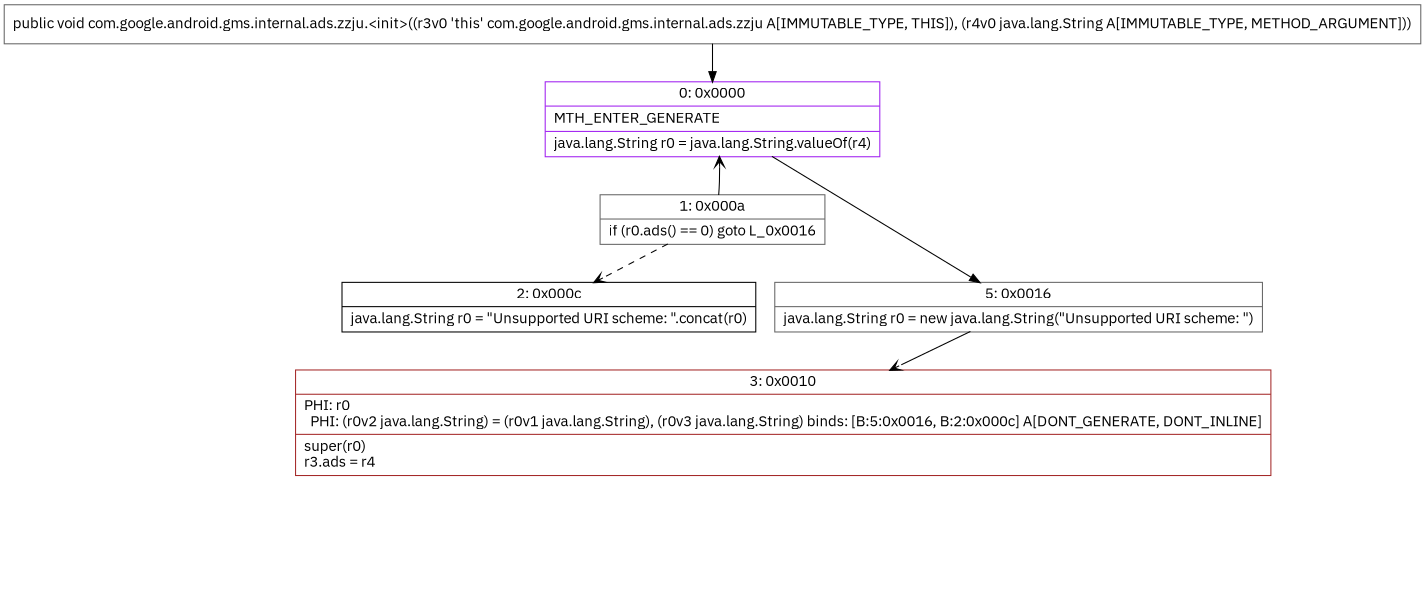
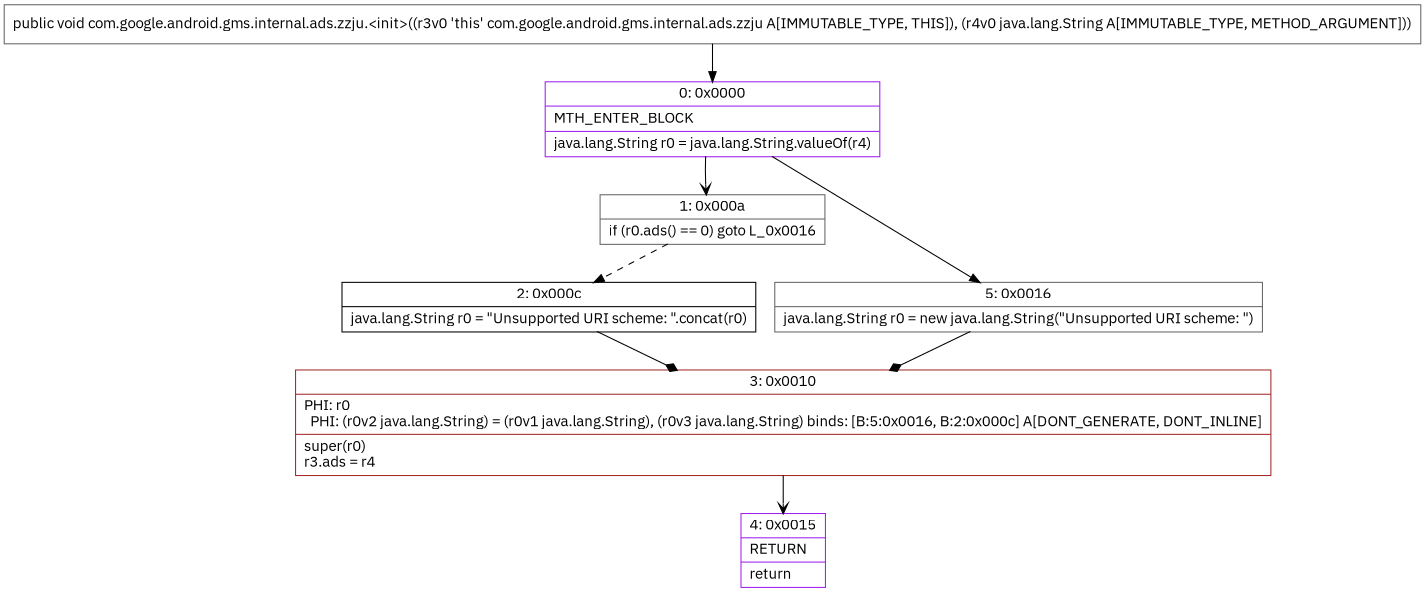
node "0: 0x0000": text "MTH_ENTER_GENERATE" -> "MTH_ENTER_BLOCK"
edge "1: 0x000a" -> "0: 0x0000": reversed
edge "1: 0x000a" -> "2: 0x000c": arrowhead vee -> normal
edge "2: 0x000c" -> "3: 0x0010": added
edge "5: 0x0016" -> "3: 0x0010": arrowhead vee -> diamond
node "4: 0x0015": added
